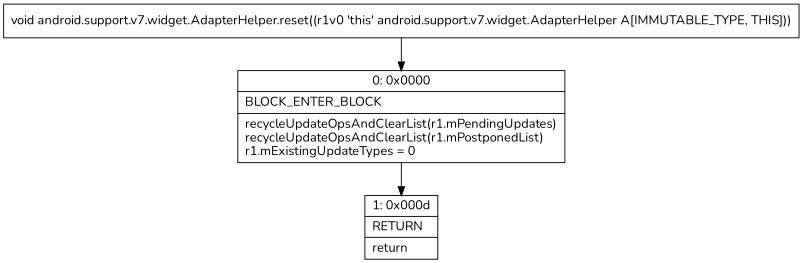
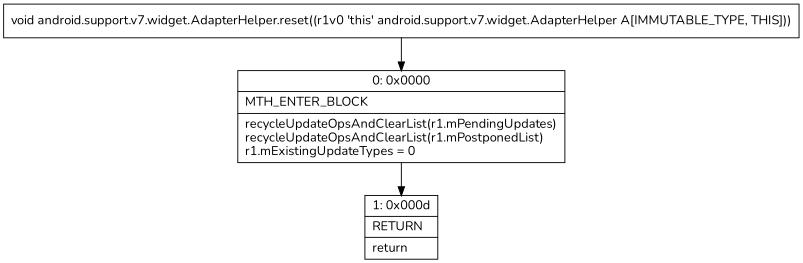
node "0: 0x0000": text "BLOCK_ENTER_BLOCK" -> "MTH_ENTER_BLOCK"
